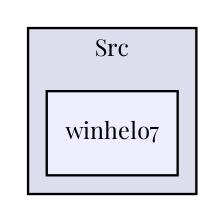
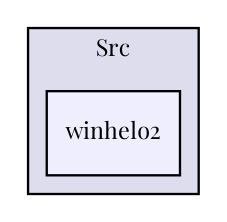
node "winhelo7": label "winhelo7" -> "winhelo2"
